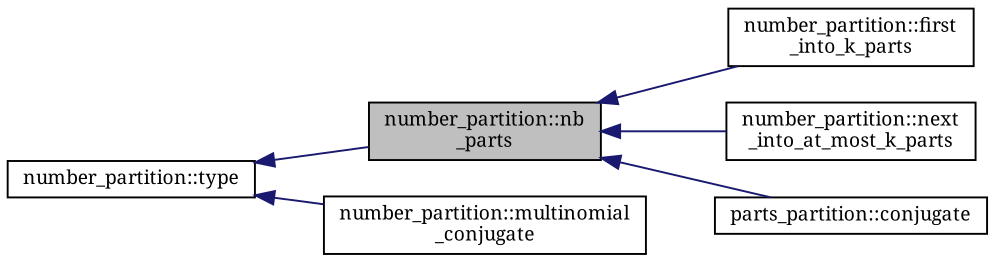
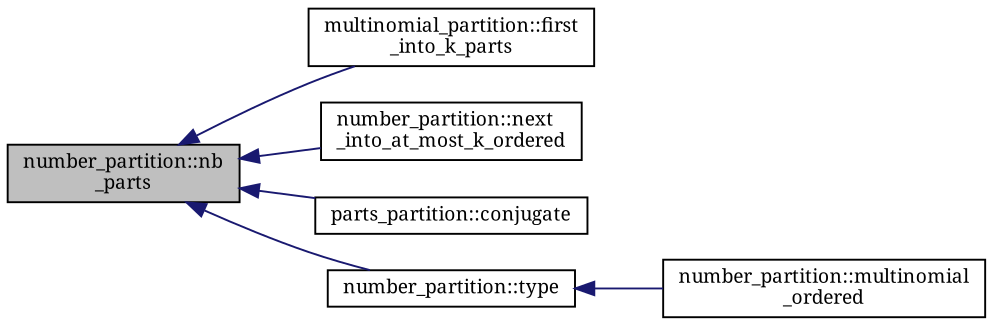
node "number_partition::first _into_k_parts": label "number_partition::first _into_k_parts" -> "multinomial_partition::first _into_k_parts"
node "number_partition::next _into_at_most_k_parts": label "number_partition::next _into_at_most_k_parts" -> "number_partition::next _into_at_most_k_ordered"
edge "number_partition::nb _parts" -> "number_partition::type": reversed
node "number_partition::multinomial _conjugate": label "number_partition::multinomial _conjugate" -> "number_partition::multinomial _ordered"
